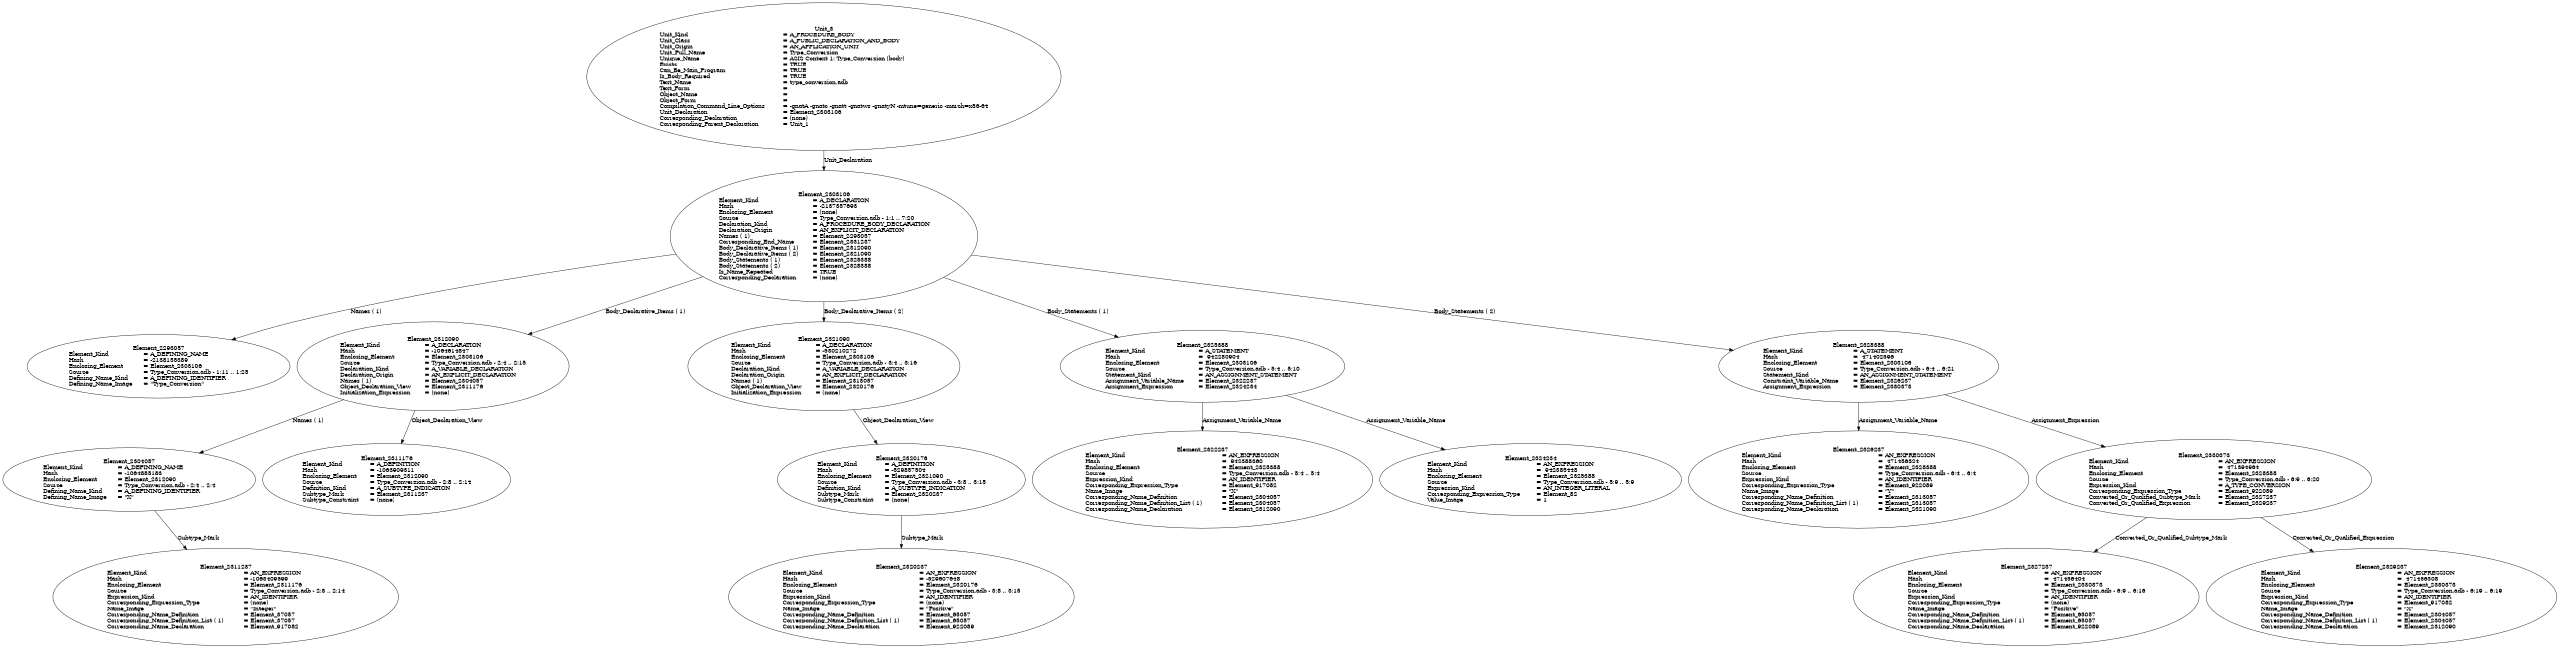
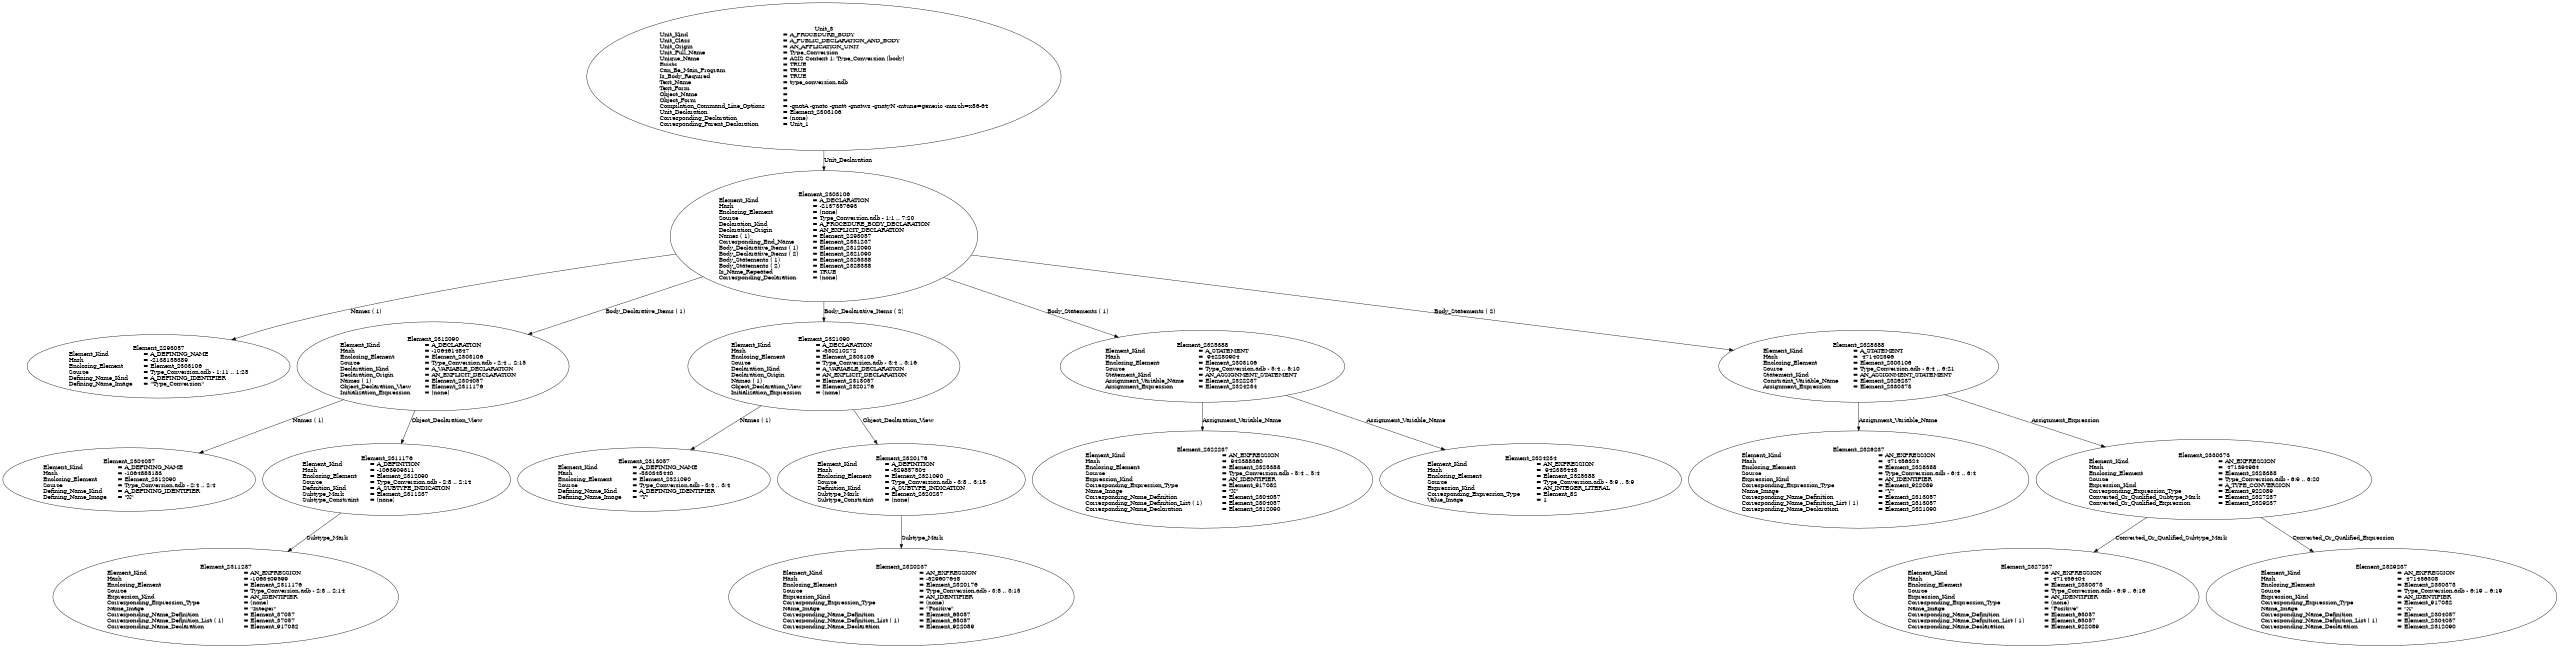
node "Element_2313057": added
edge "Element_2304057" -> "Element_2311237": now "Element_2311176" -> "Element_2311237"
